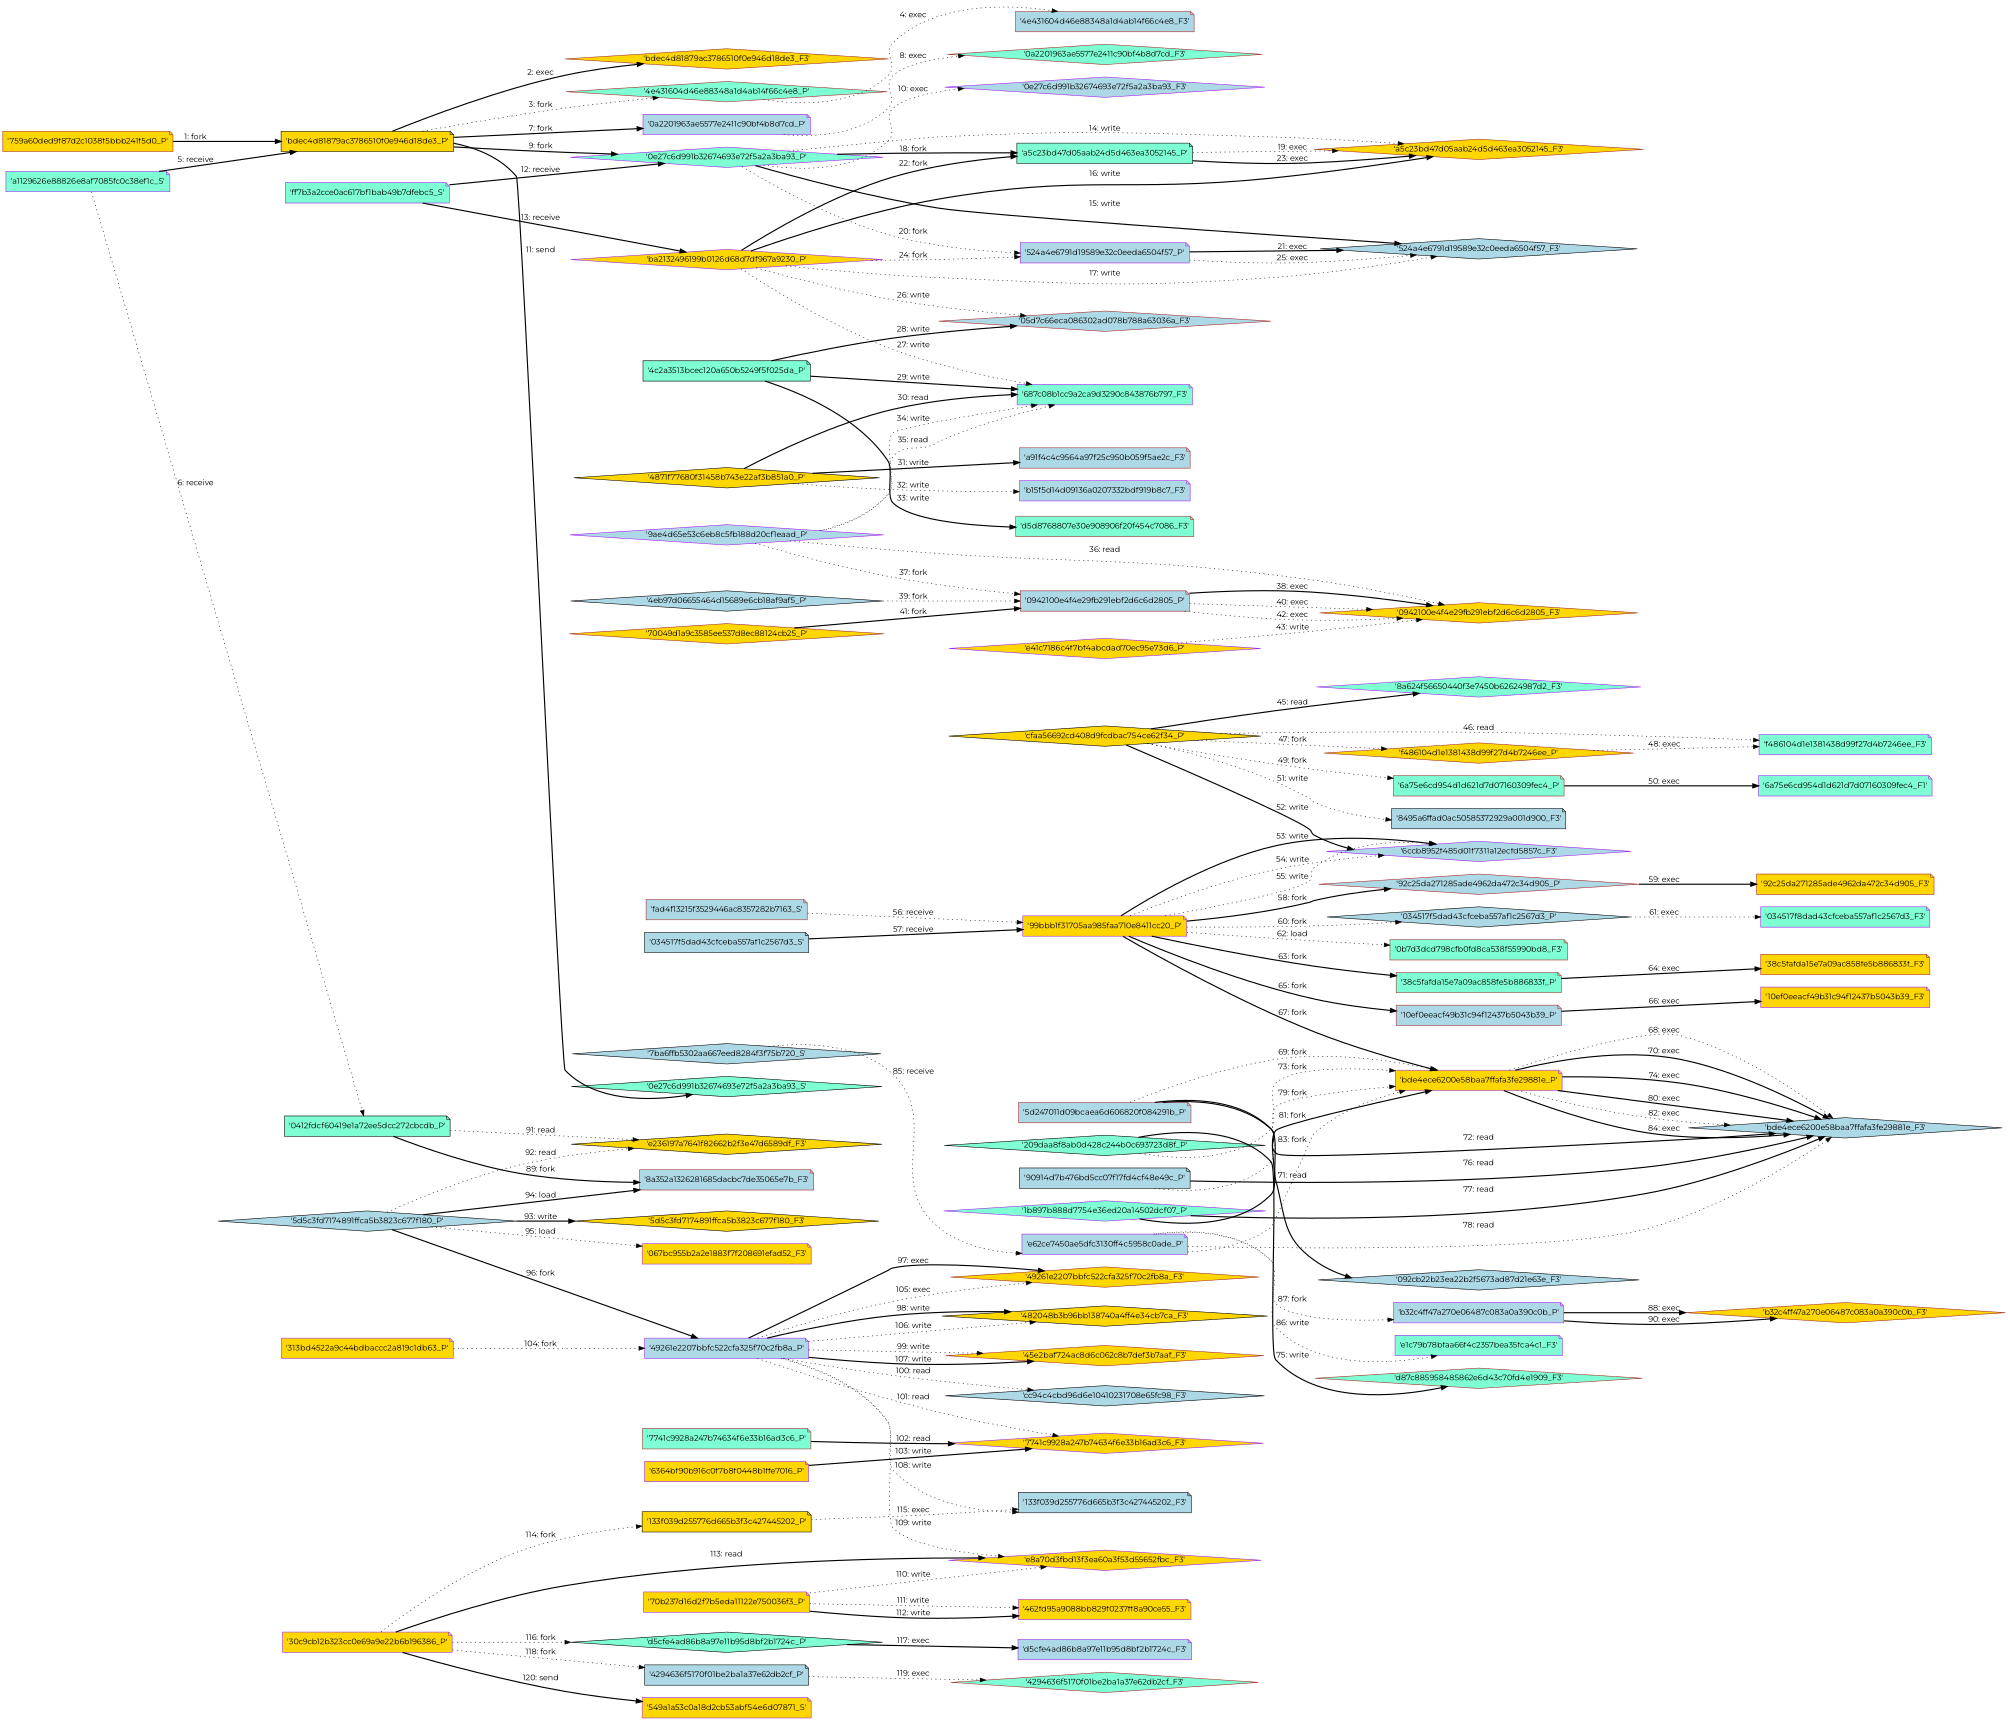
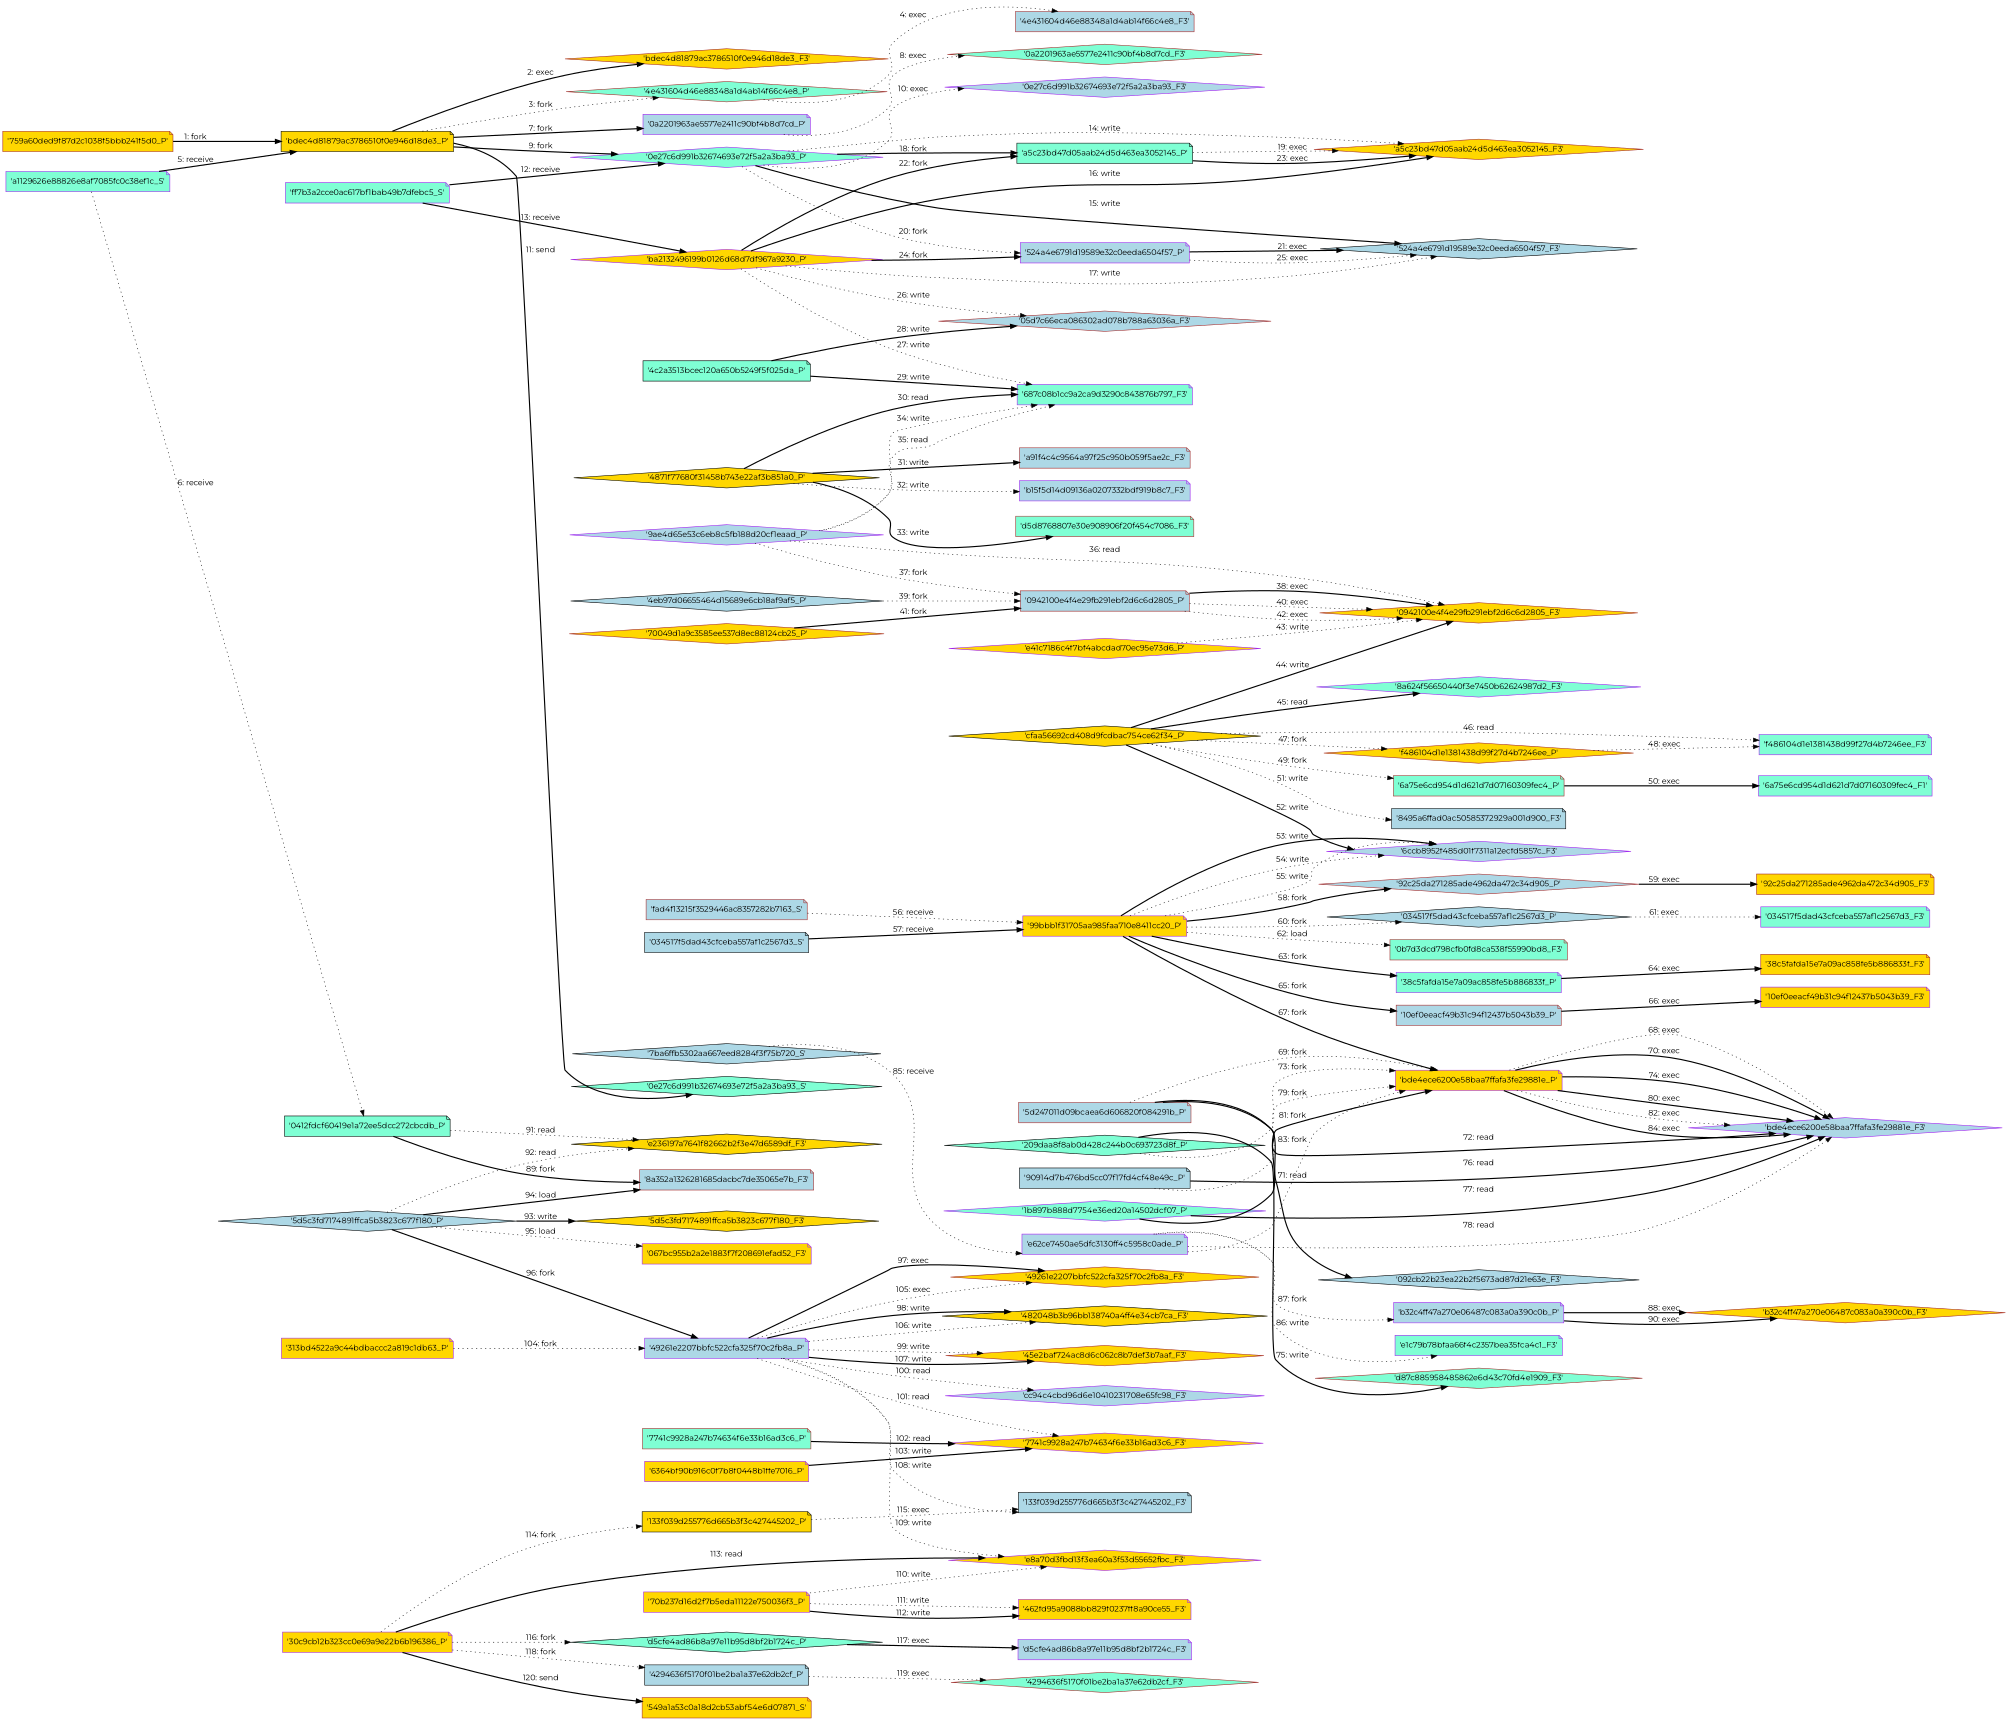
edge "'ba2132496199b0126d68d7df967a9230_P'" -> "'524a4e6791d19589e32c0eeda6504f57_P'": style dotted -> bold
edge "'4c2a3513bcec120a650b5249f5f025da_P'" -> "'d5d8768807e30e908906f20f454c7086_F3'": now "'4871f77680f31458b743e22af3b851a0_P'" -> "'d5d8768807e30e908906f20f454c7086_F3'"
edge "'cfaa56692cd408d9fcdbac754ce62f34_P'" -> "'0942100e4f4e29fb291ebf2d6c6d2805_F3'": added, label "44: write"
node "'034517f8dad43cfceba557af1c2567d3_F3'": label "'034517f8dad43cfceba557af1c2567d3_F3'" -> "'034517f5dad43cfceba557af1c2567d3_F3'"
node "'38c5fafda15e7a09ac858fe5b886833f_P'": color brown -> purple
node "'bde4ece6200e58baa7ffafa3fe29881e_F3'": color black -> purple
node "'cc94c4cbd96d6e10410231708e65fc98_F3'": color black -> purple
node "'549a1a53c0a18d2cb53abf54e6d07871_S'": color purple -> brown
